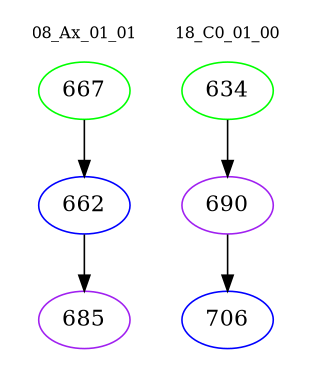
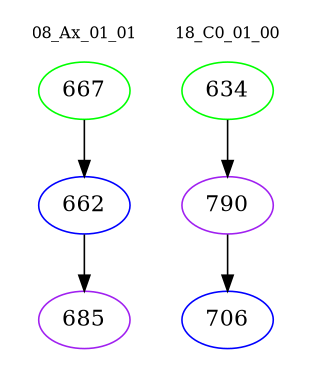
node "690": label "690" -> "790"
